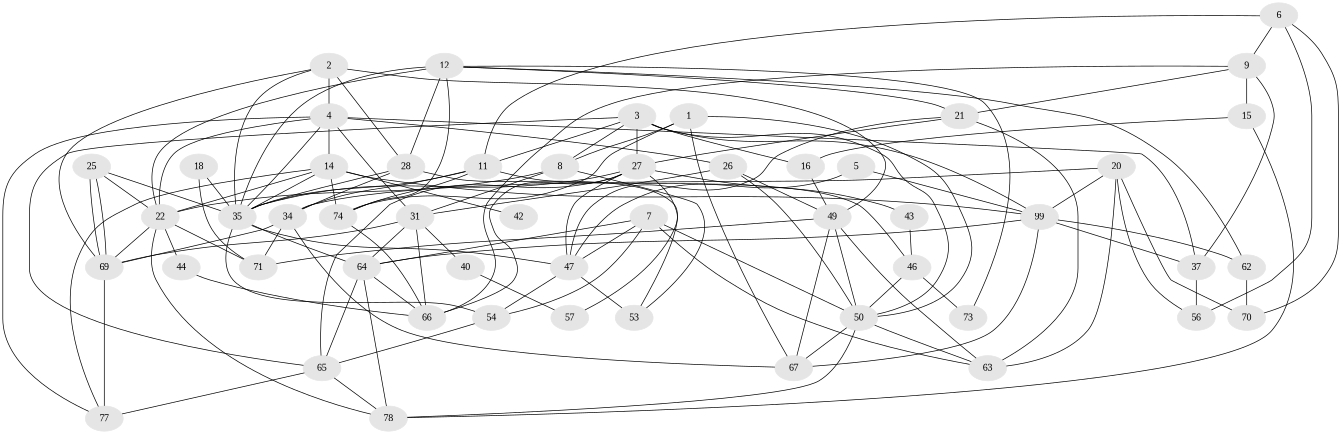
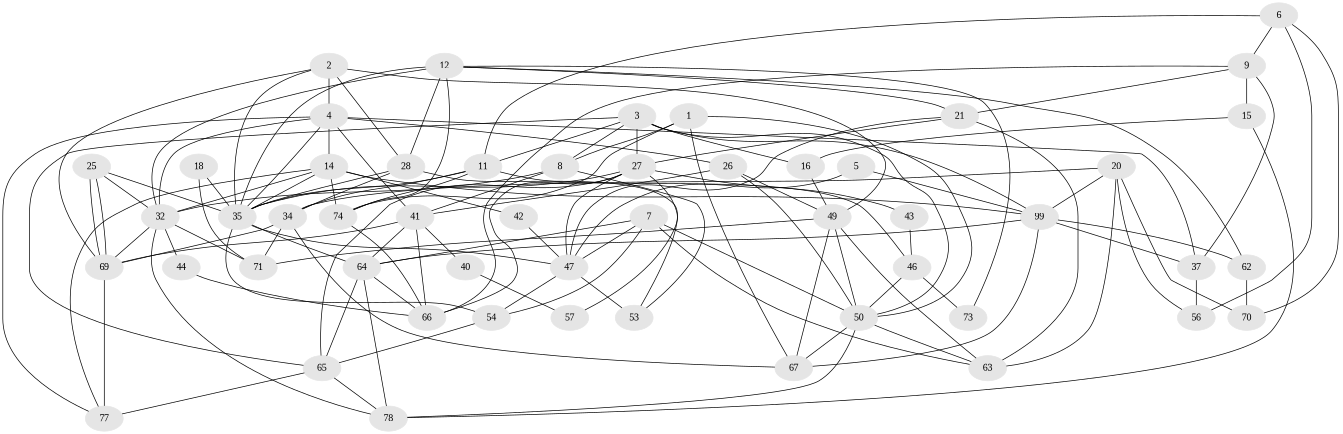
node "22": label "22" -> "32"
node "31": label "31" -> "41"
edge "42" -- "47": added
